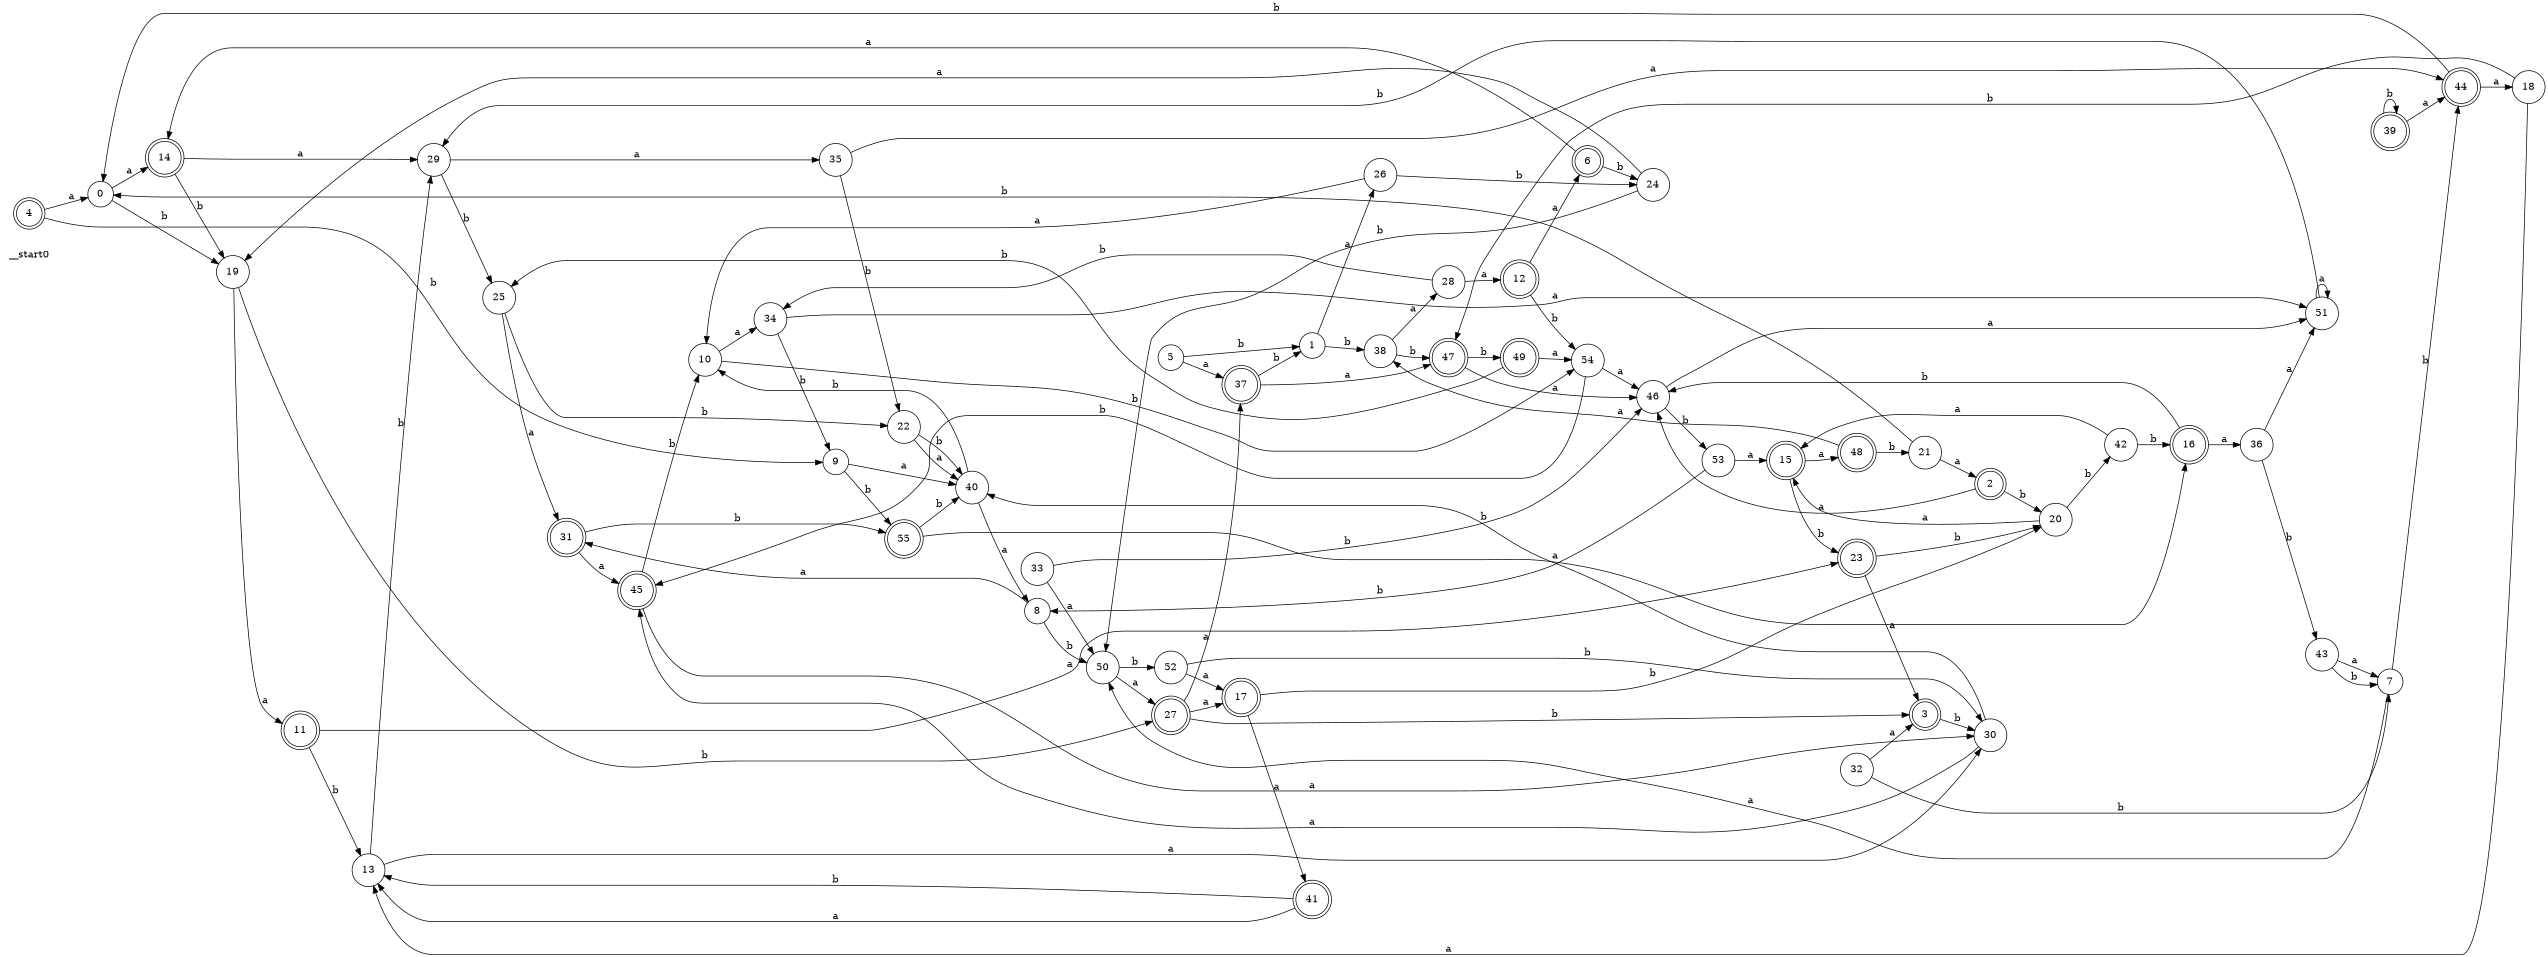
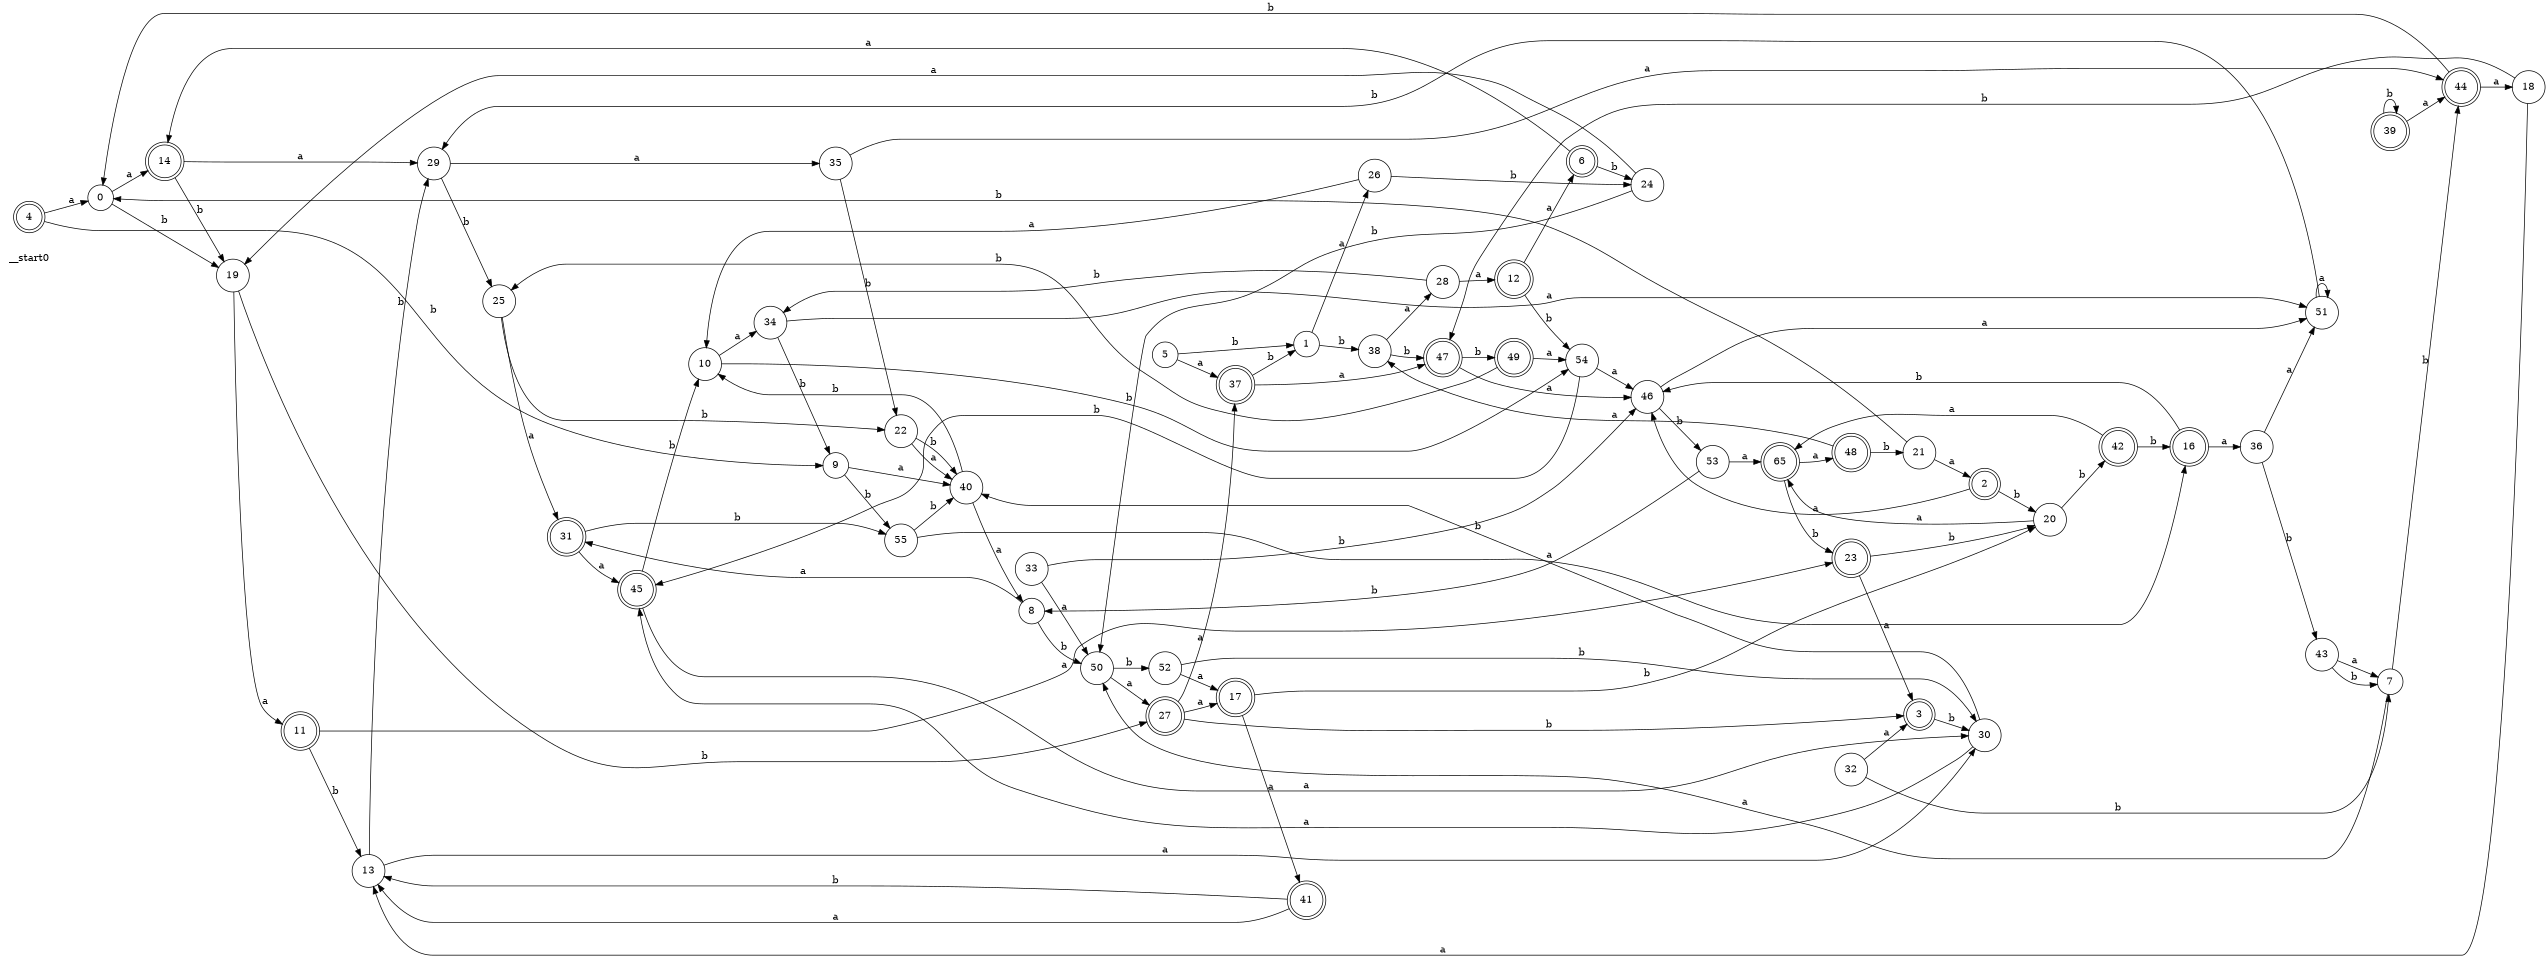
node "42": shape circle -> doublecircle
node "15": label "15" -> "65"
node "55": shape doublecircle -> circle
